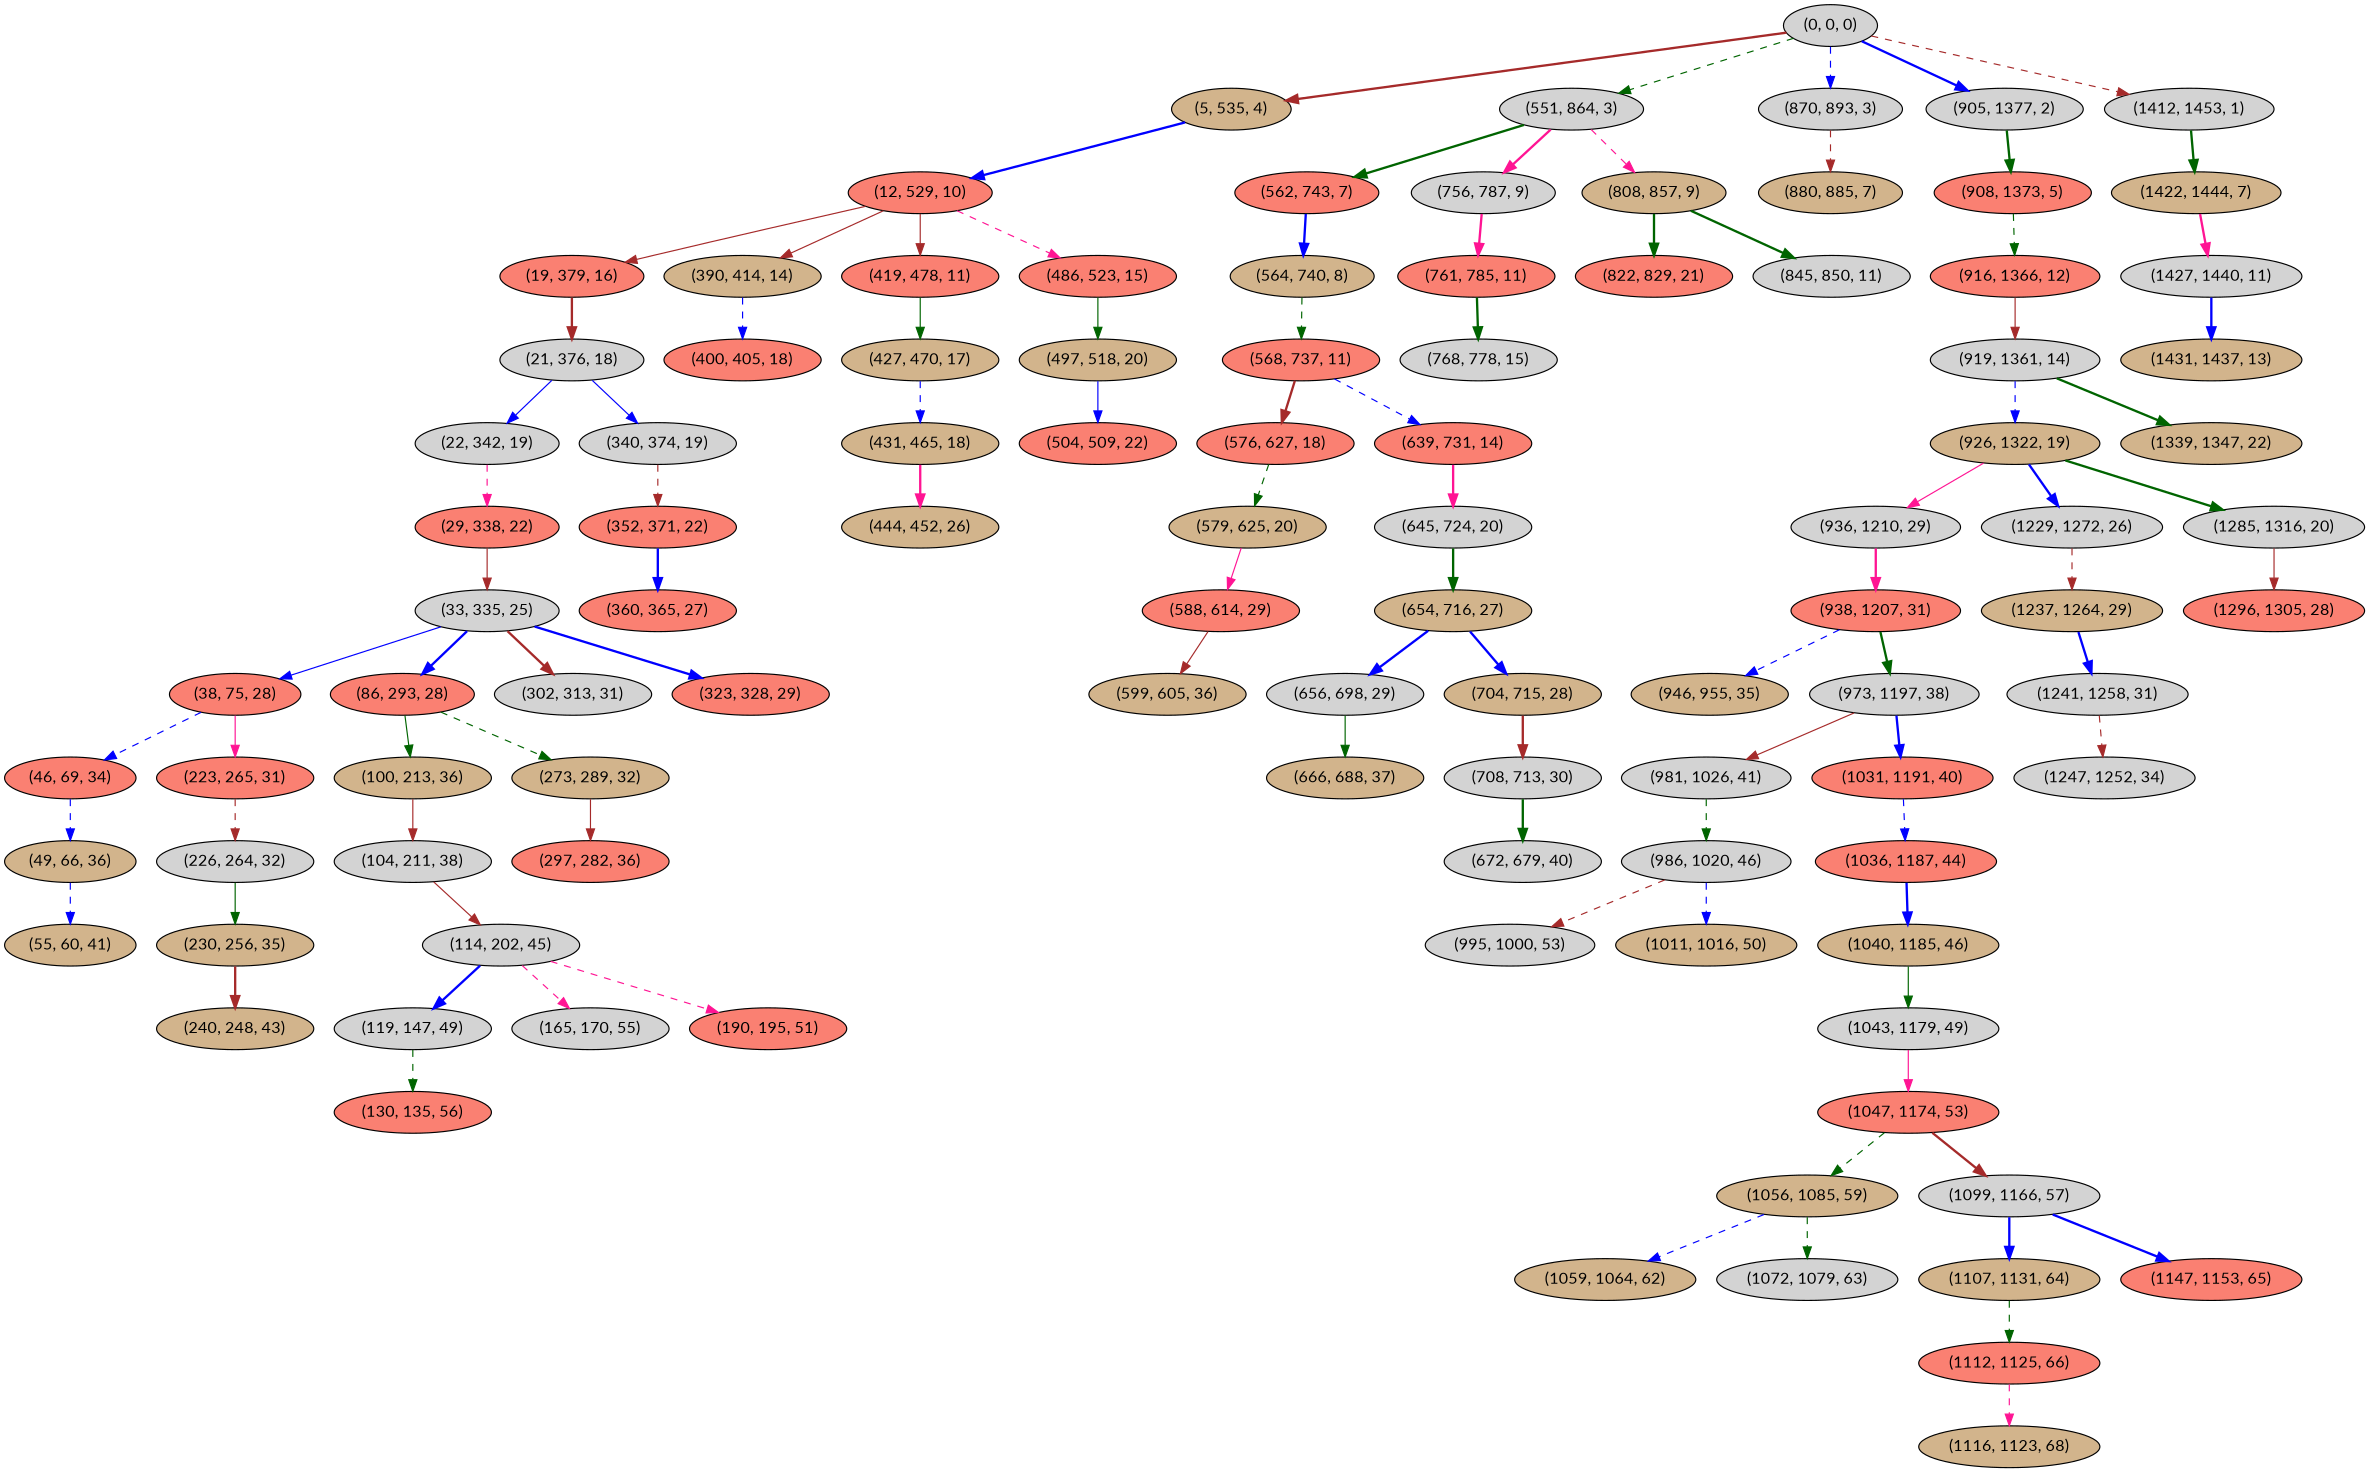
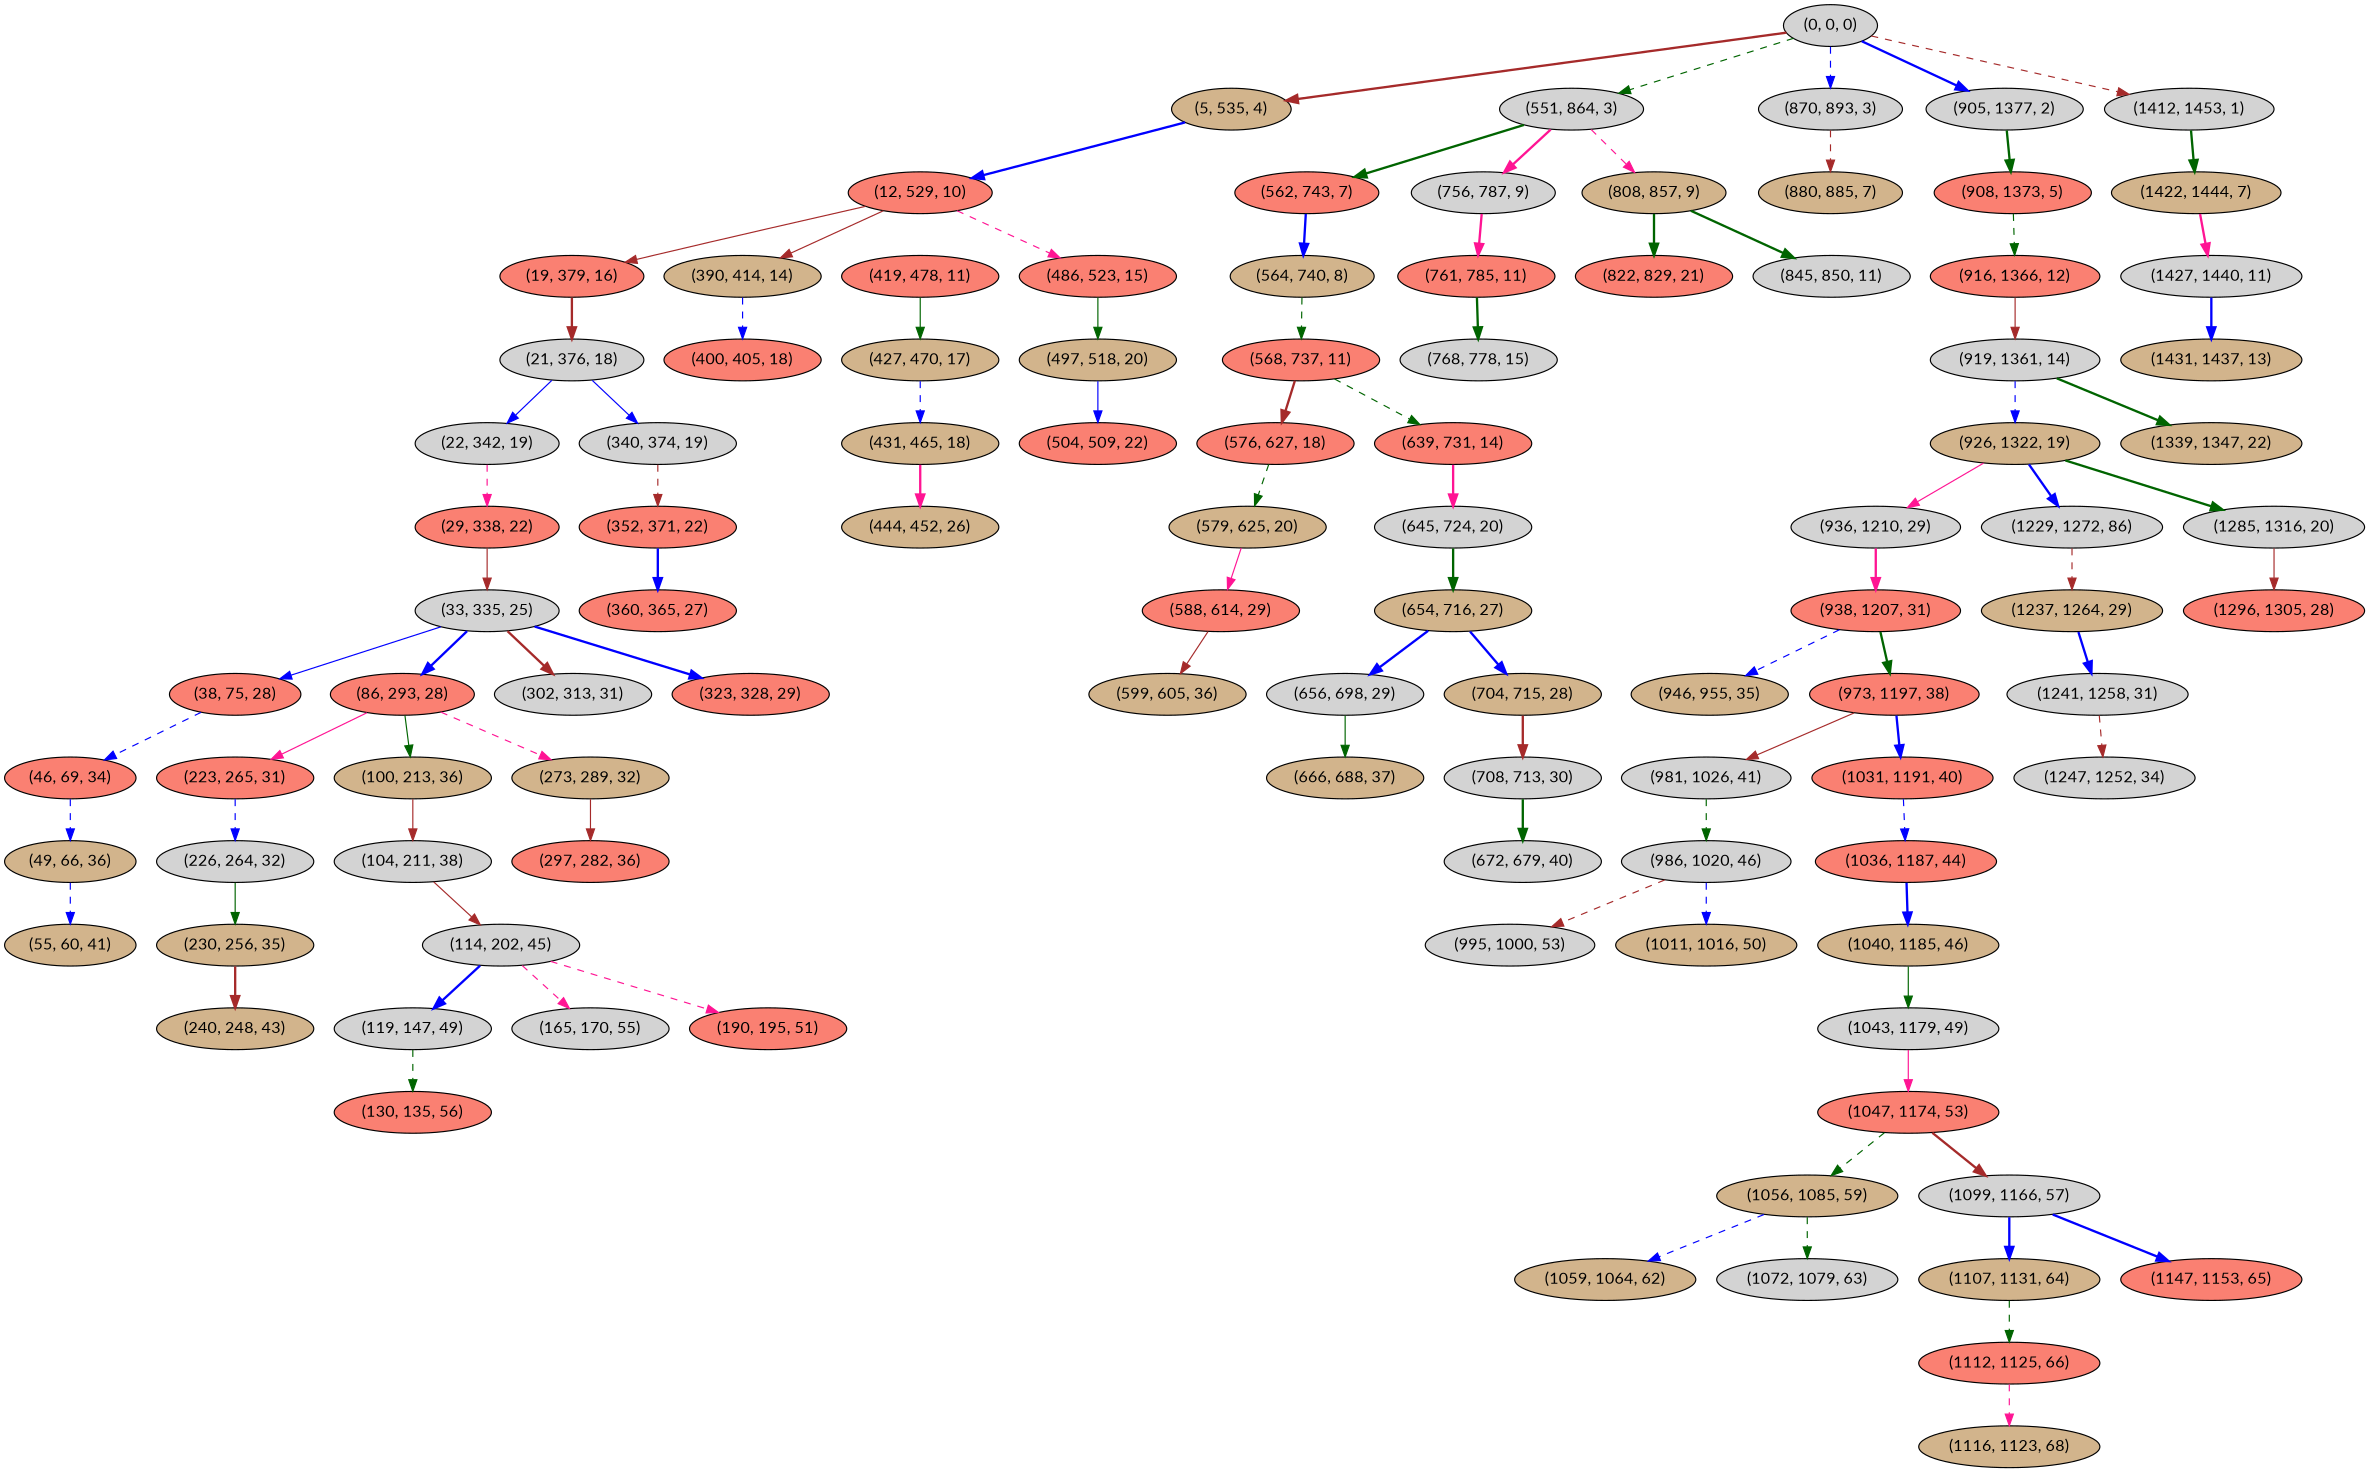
edge "(12, 529, 10)" -> "(419, 478, 11)": removed
edge "(568, 737, 11)" -> "(639, 731, 14)": color blue -> darkgreen
node "(1229, 1272, 26)": label "(1229, 1272, 26)" -> "(1229, 1272, 86)"
node "(973, 1197, 38)": fillcolor lightgrey -> salmon
edge "(38, 75, 28)" -> "(223, 265, 31)": now "(86, 293, 28)" -> "(223, 265, 31)"
edge "(86, 293, 28)" -> "(273, 289, 32)": color darkgreen -> deeppink
edge "(223, 265, 31)" -> "(226, 264, 32)": color brown -> blue
